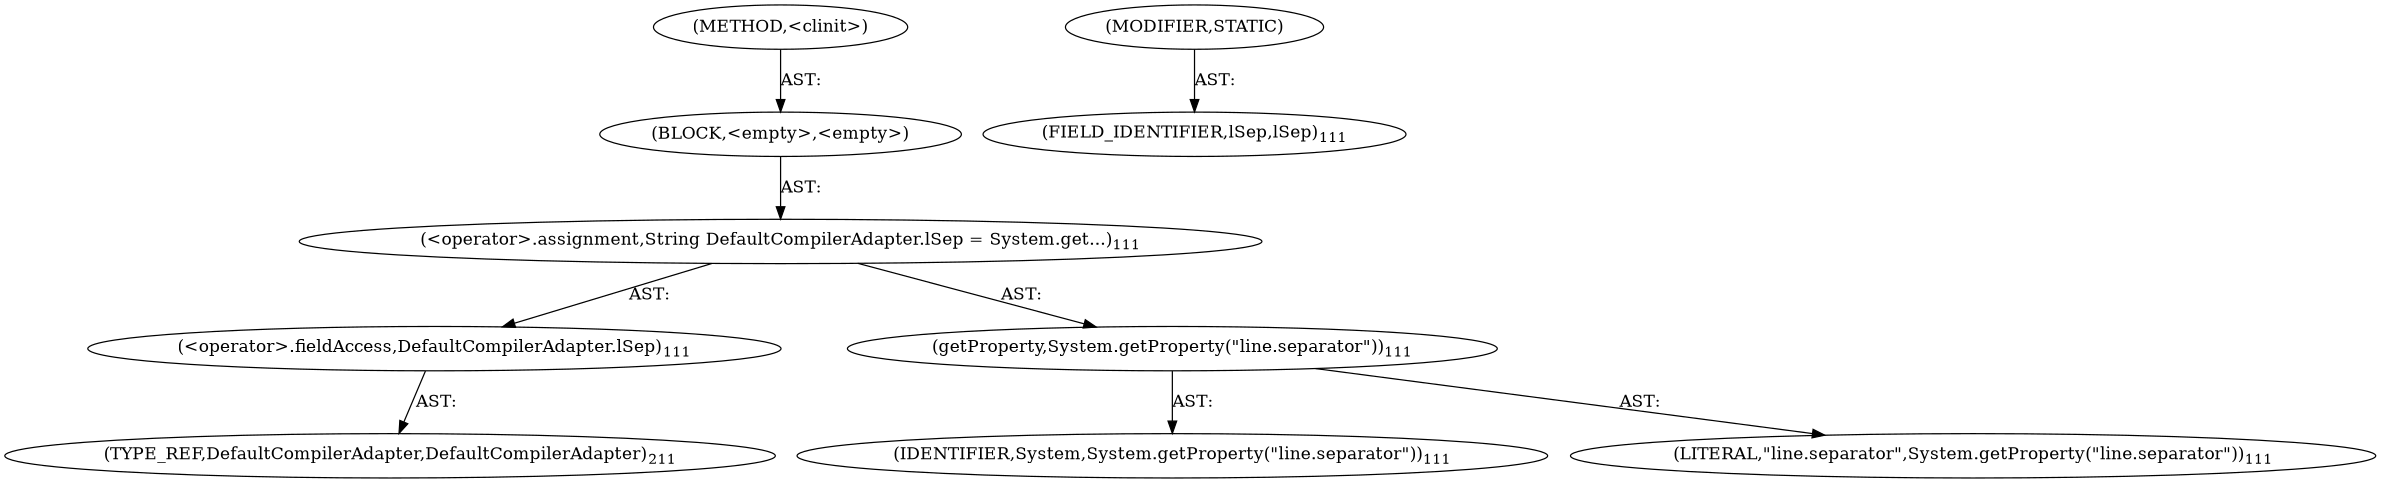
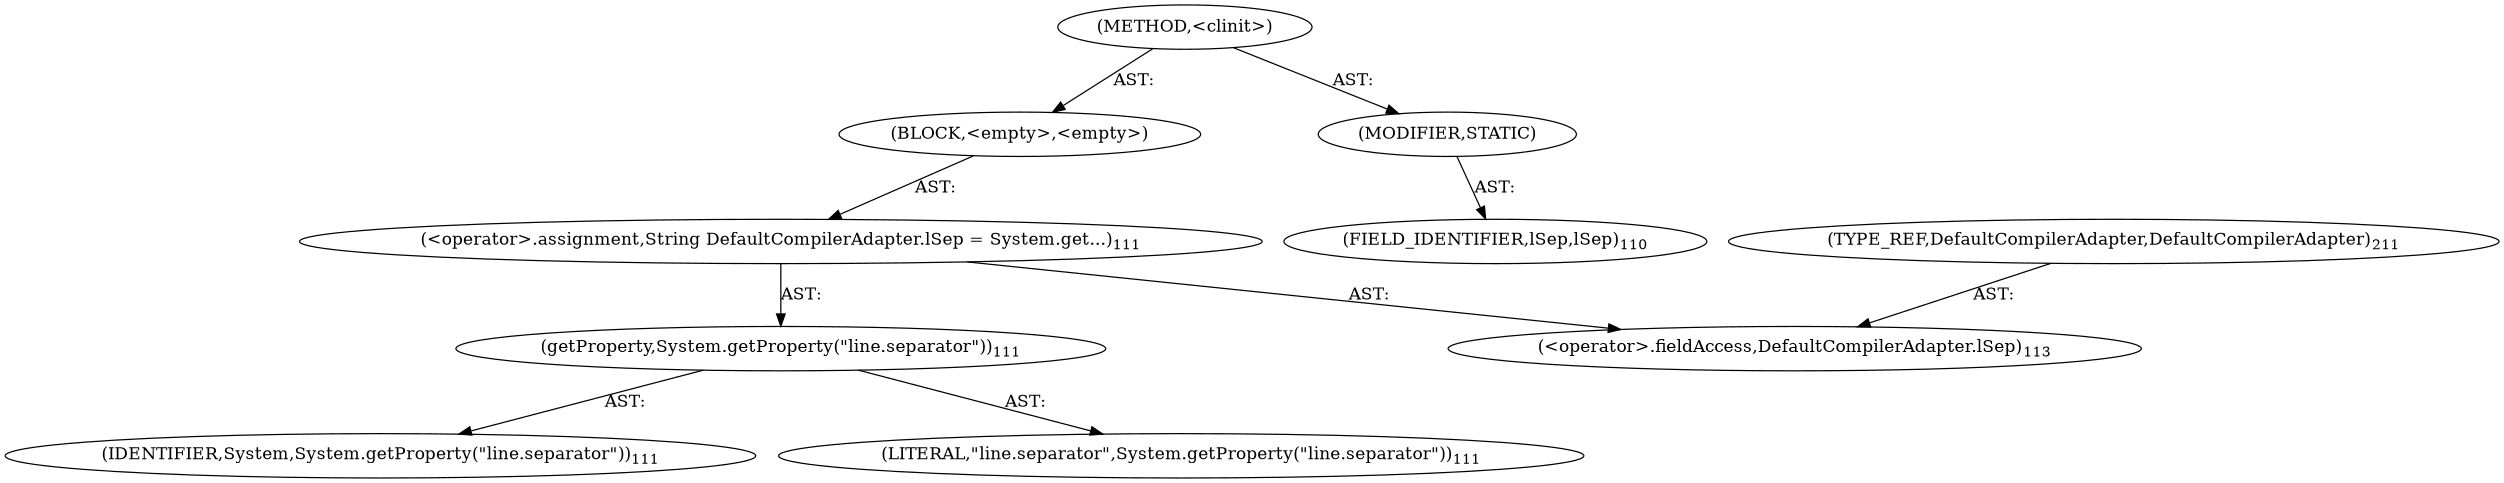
edge "(METHOD,<clinit>)" -> "(MODIFIER,STATIC)": added, label "AST:"
node "(FIELD_IDENTIFIER,lSep,lSep)": text "111" -> "110"
node "(<operator>.fieldAccess,DefaultCompilerAdapter.lSep)": text "111" -> "113"
edge "(<operator>.fieldAccess,DefaultCompilerAdapter.lSep)" -> "(TYPE_REF,DefaultCompilerAdapter,DefaultCompilerAdapter)": reversed
